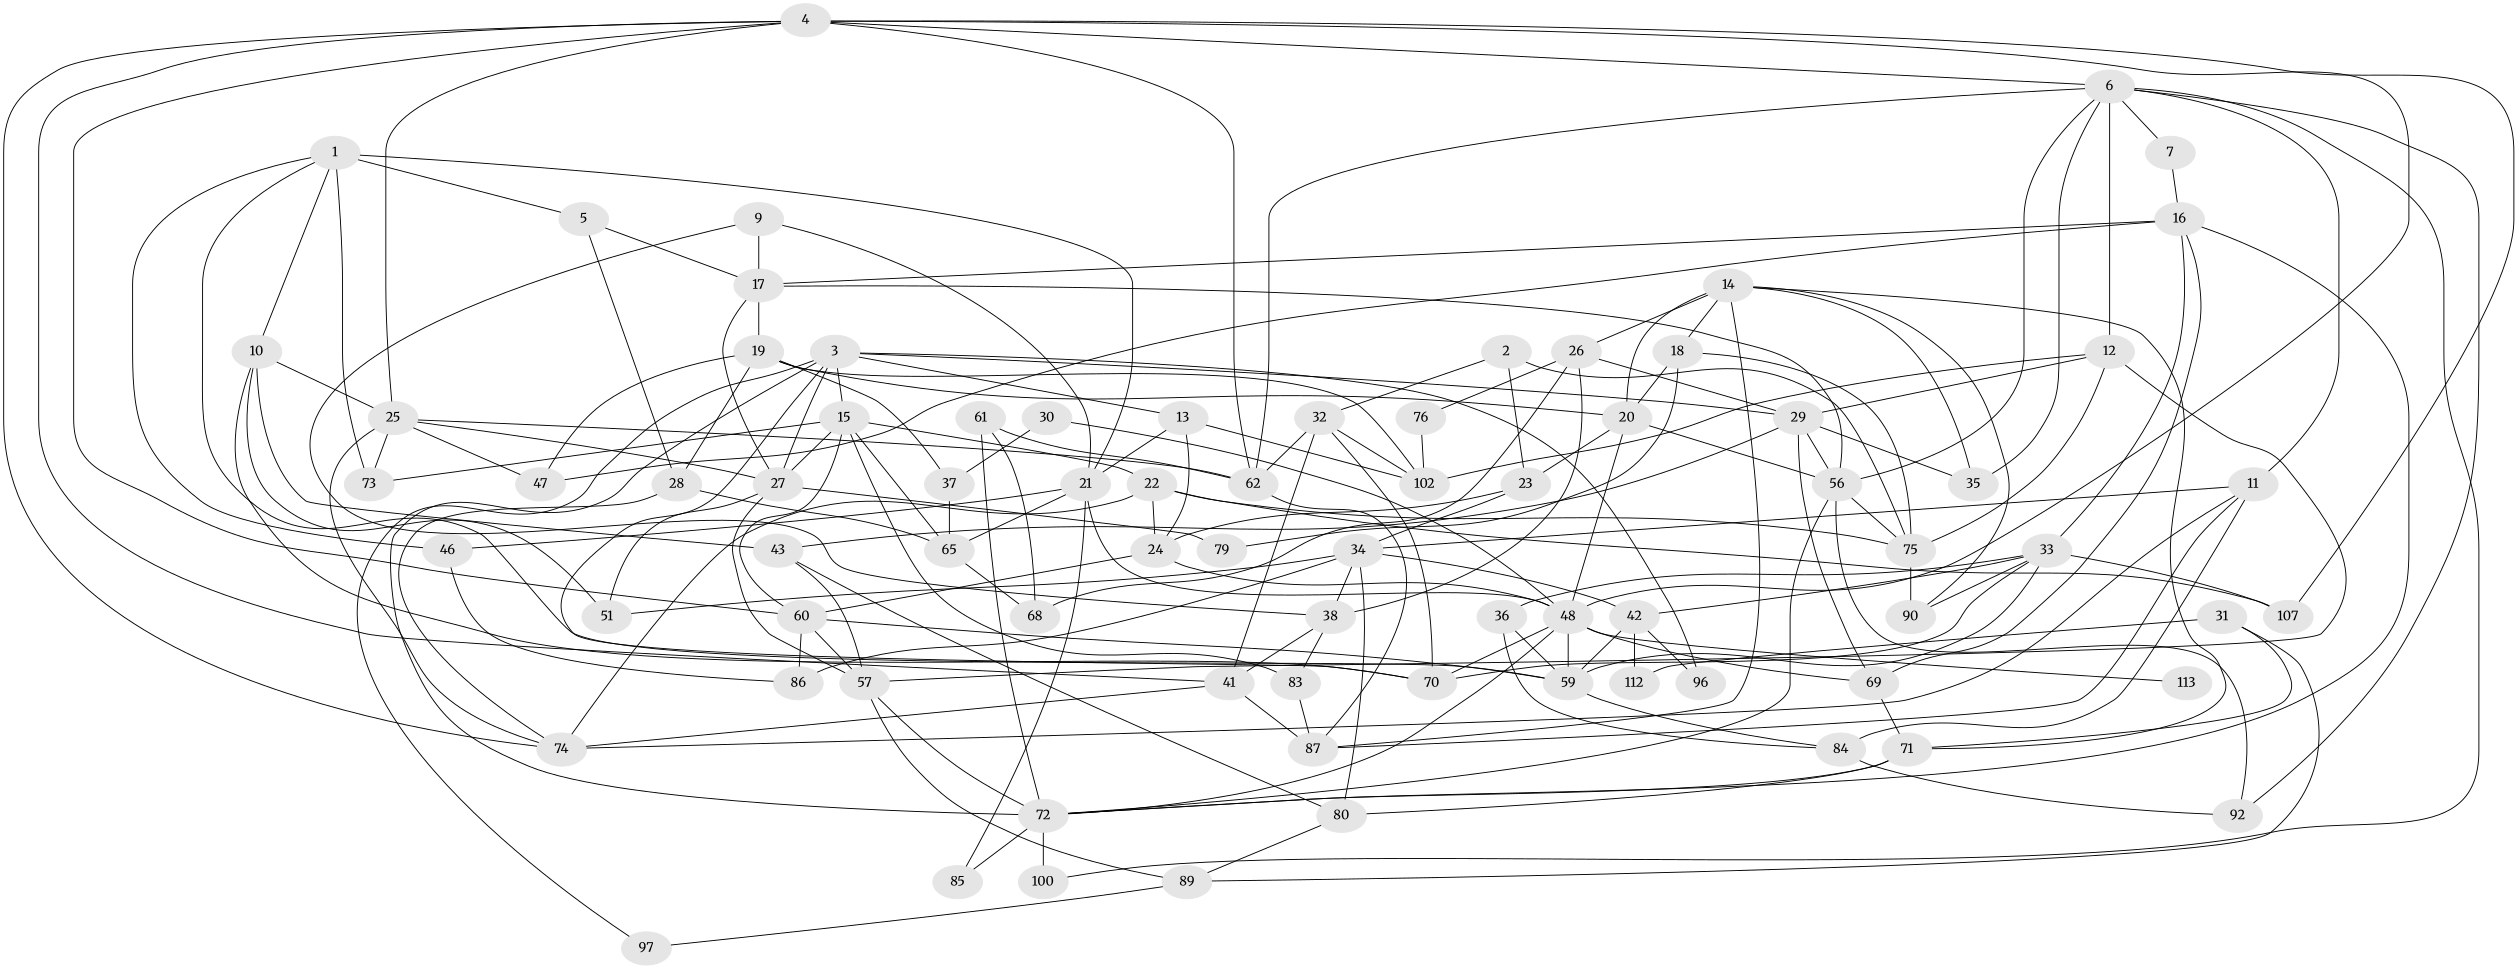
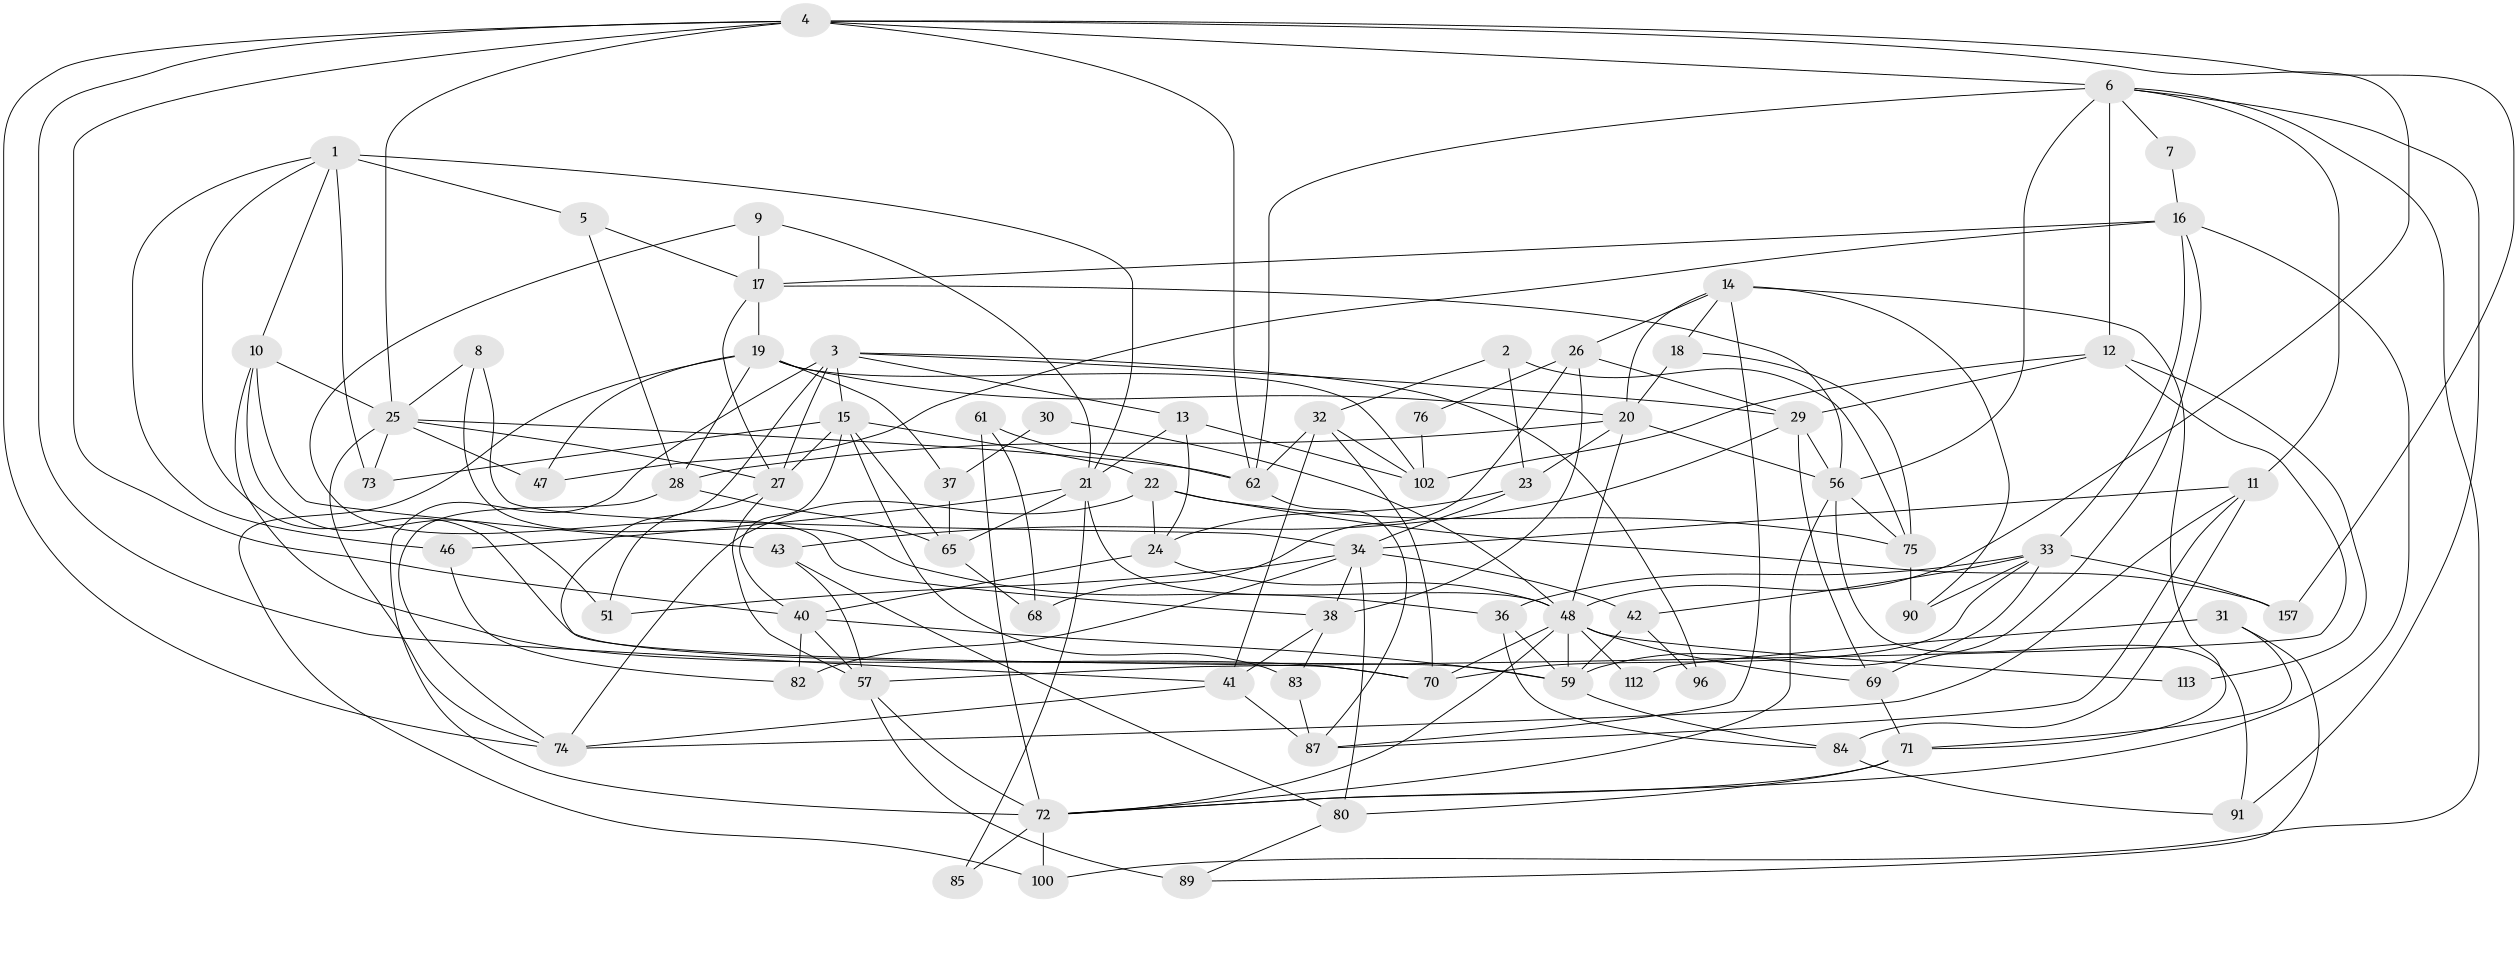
node "8": added
edge "20" -- "28": added
edge "12" -- "75": now "12" -- "113"
node "35": removed
node "79": removed
node "60": label "60" -> "40"
node "107": label "107" -> "157"
edge "42" -- "112": now "48" -- "112"
node "86": label "86" -> "82"
edge "19" -- "100": added
node "92": label "92" -> "91"
node "97": removed
